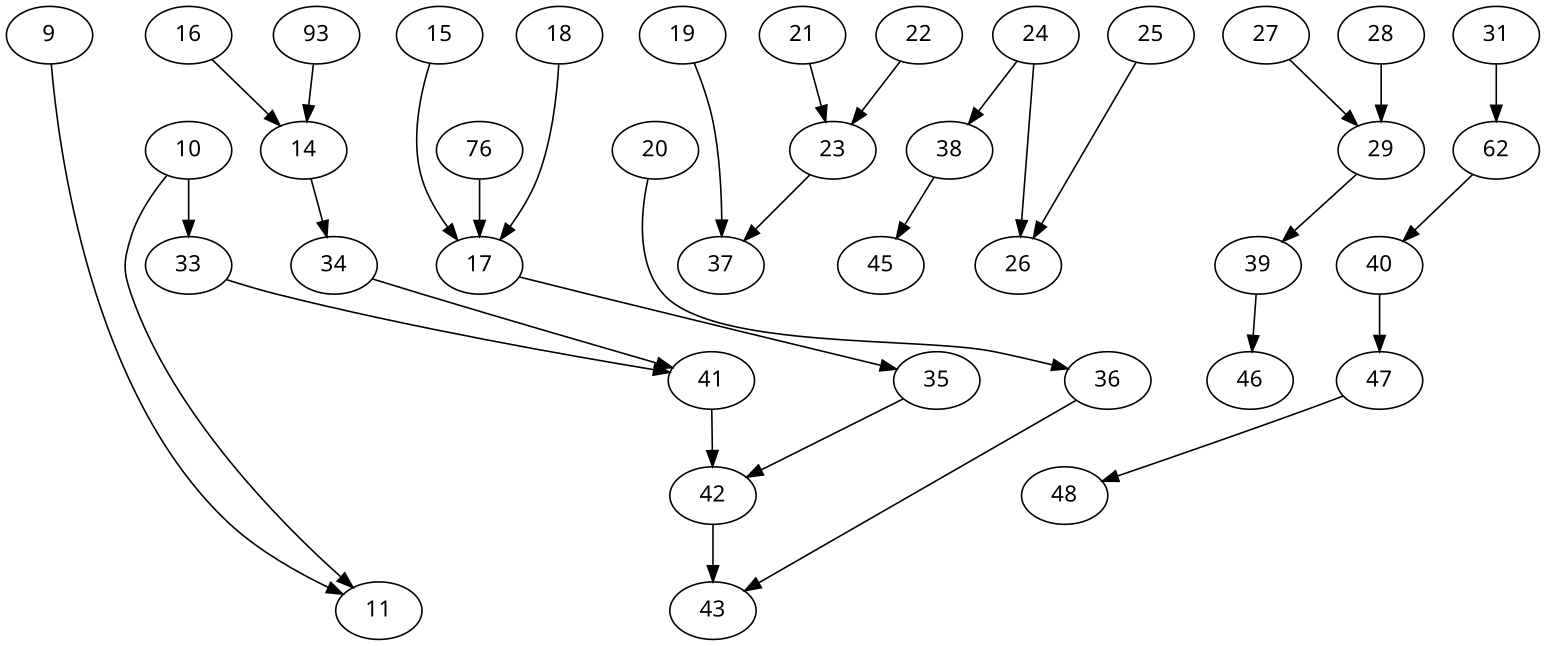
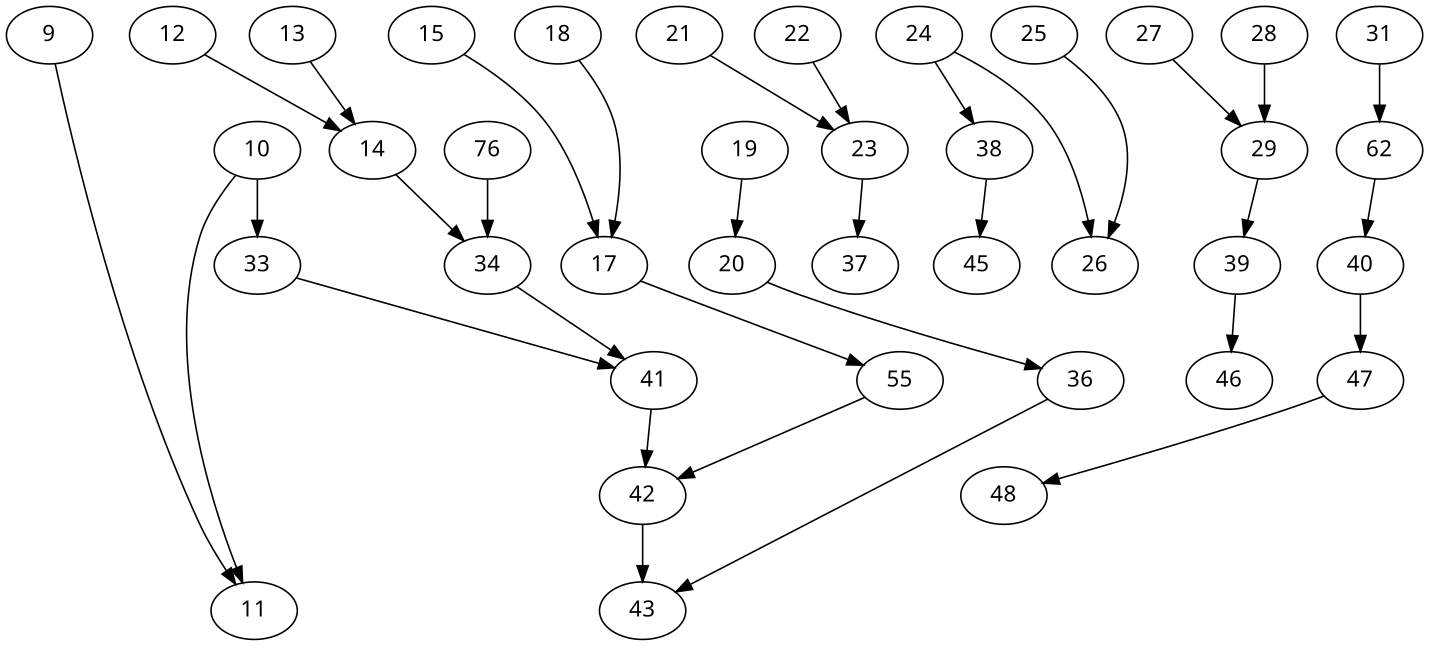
node "16": label "16" -> "12"
node "93": label "93" -> "13"
edge "19" -> "37": now "19" -> "20"
edge "76" -> "17": now "76" -> "34"
node "35": label "35" -> "55"
